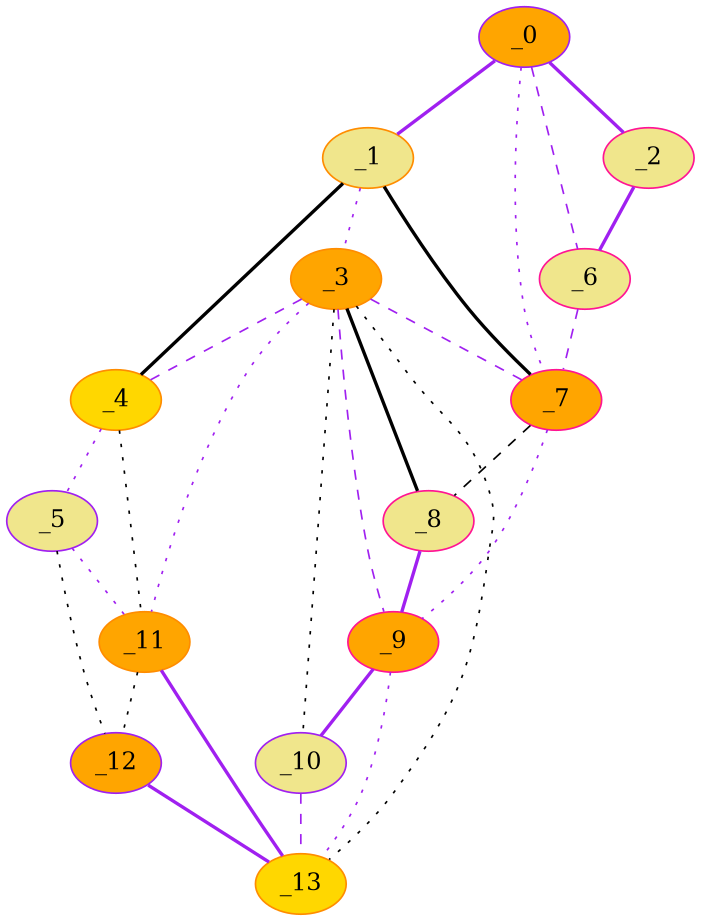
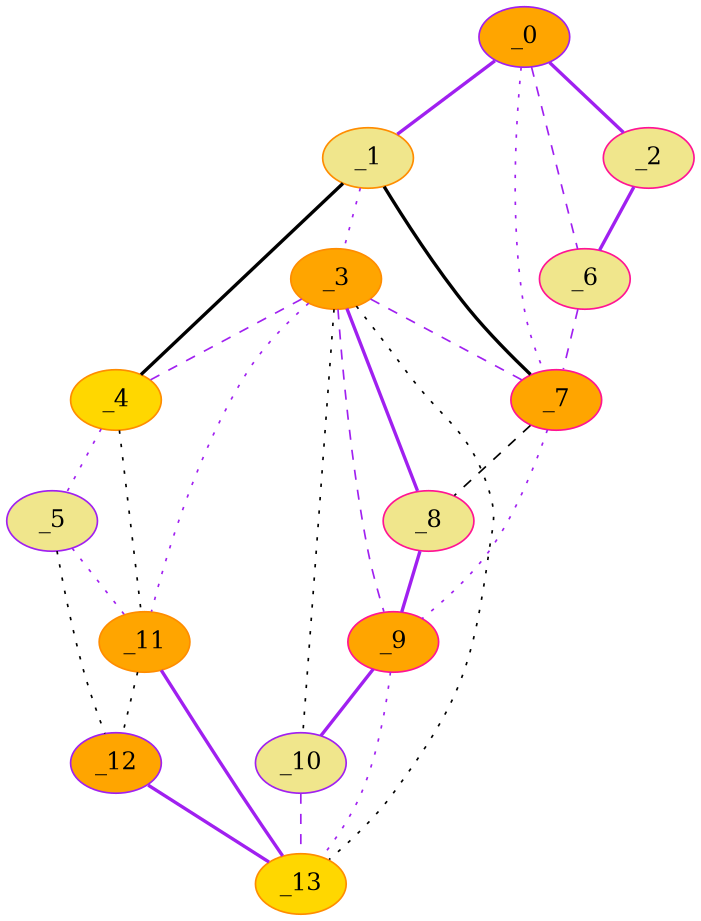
edge "_3" -- "_8": color black -> purple
